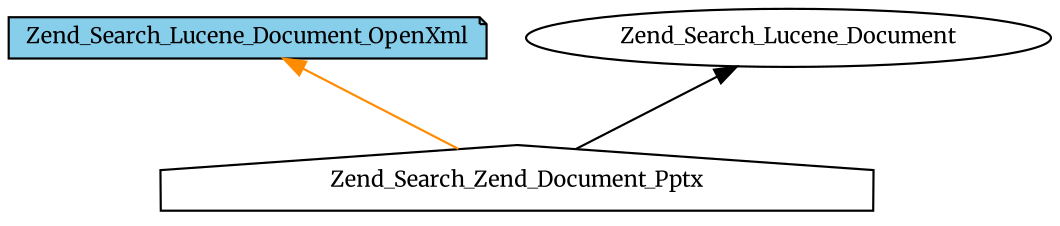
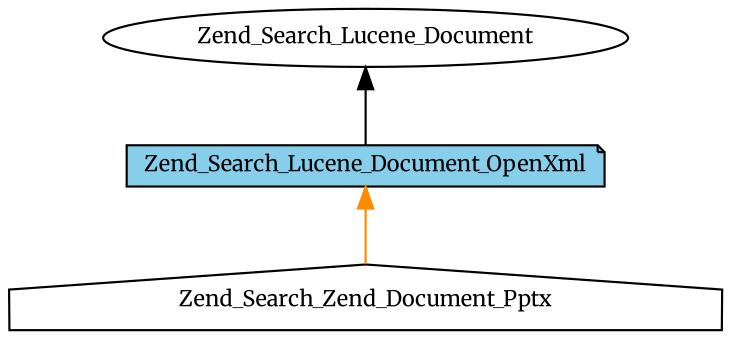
edge "Zend_Search_Zend_Document_Pptx" -> "Zend_Search_Lucene_Document": now "Zend_Search_Lucene_Document_OpenXml" -> "Zend_Search_Lucene_Document"
